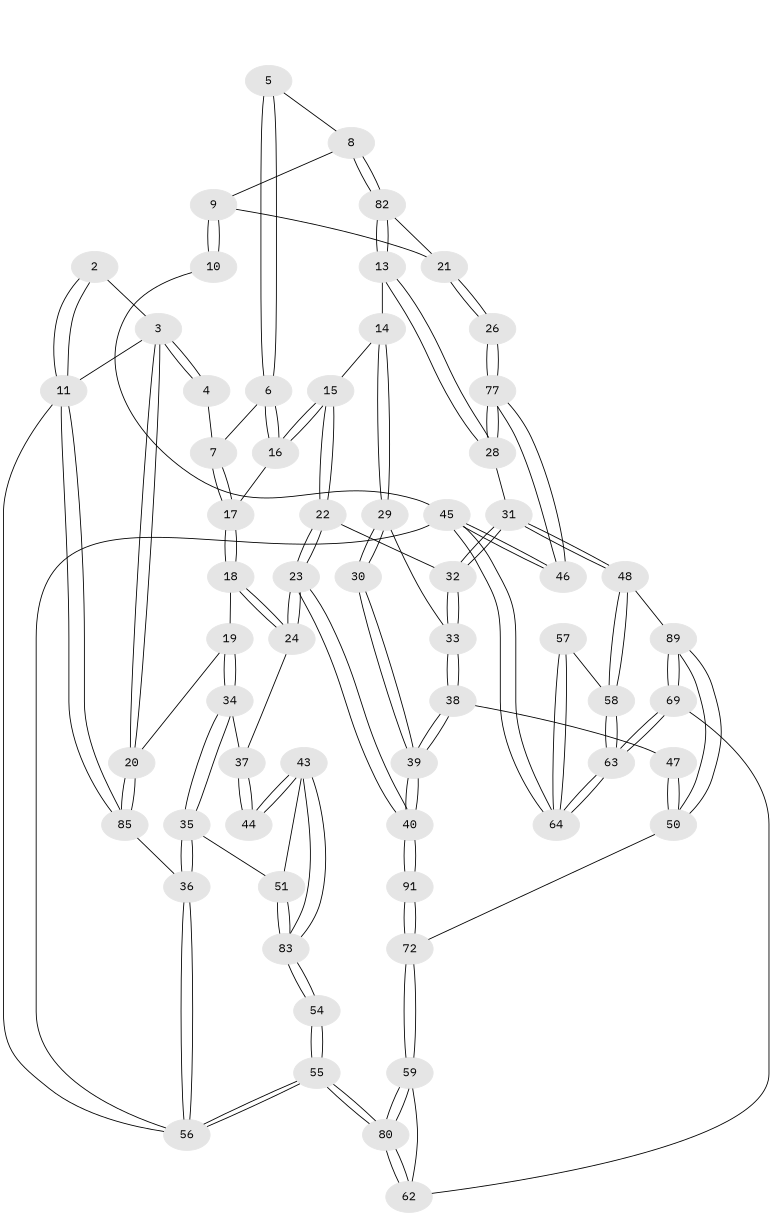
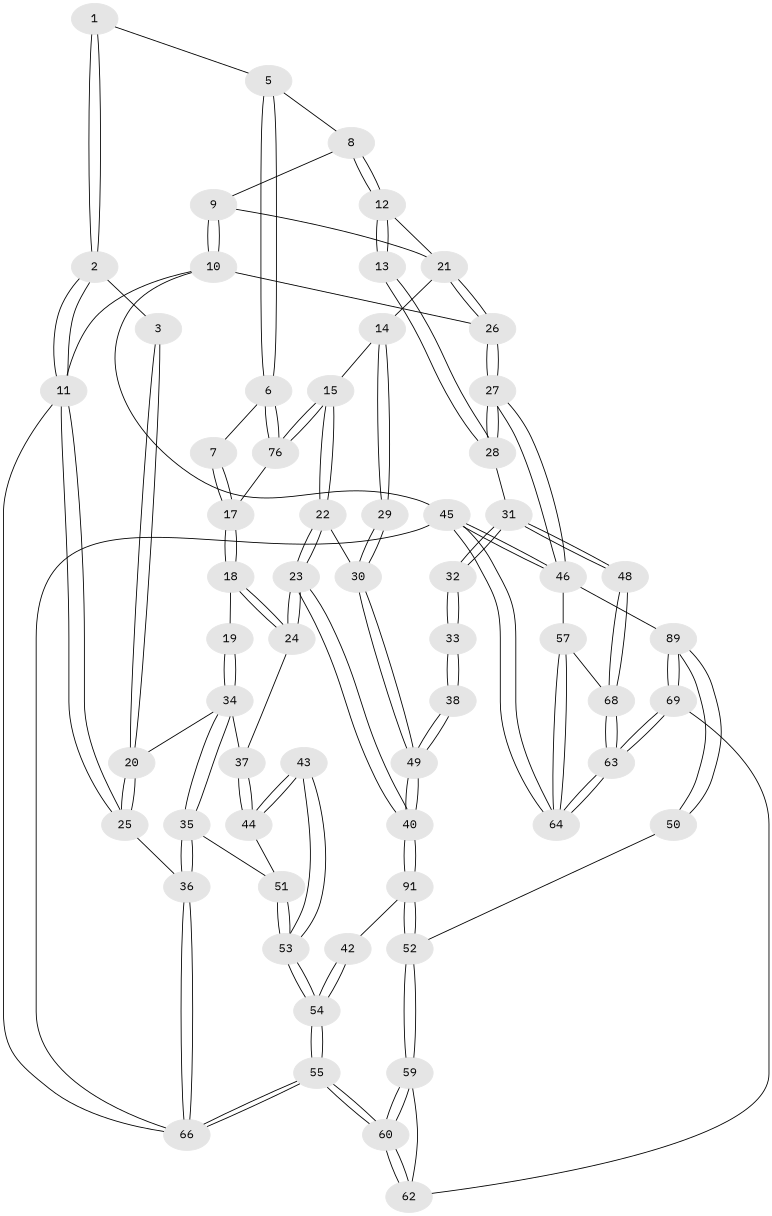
node "1": added
node "82": label "82" -> "12"
edge "10" -- "26": added
edge "13" -- "14": now "21" -- "14"
edge "3" -- "11": now "10" -- "11"
node "4": removed
node "77": label "77" -> "27"
node "16": label "16" -> "76"
edge "22" -- "32": now "22" -- "30"
edge "29" -- "33": removed
edge "46" -- "57": added
edge "48" -- "89": now "46" -- "89"
edge "19" -- "20": now "34" -- "20"
node "58": label "58" -> "68"
node "39": label "39" -> "49"
node "47": removed
node "85": label "85" -> "25"
edge "43" -- "51": now "44" -- "51"
node "83": label "83" -> "53"
node "42": added
node "72": label "72" -> "52"
node "56": label "56" -> "66"
node "80": label "80" -> "60"
